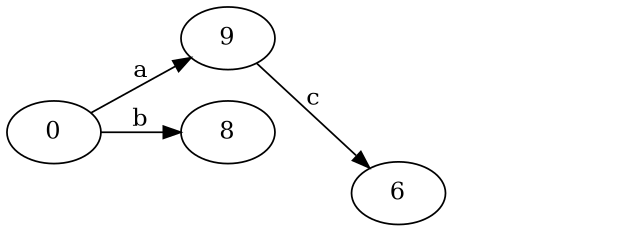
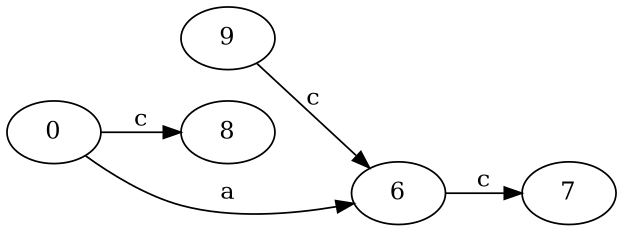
edge "0" -> "9": now "0" -> "6"
edge "0" -> "8": label "b" -> "c"
node "7": added
